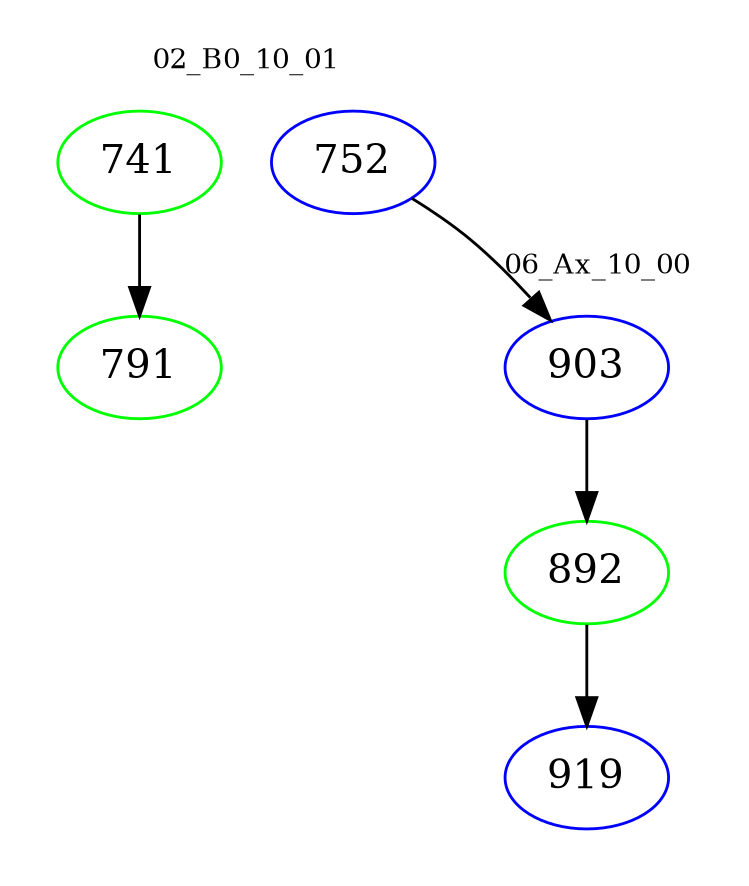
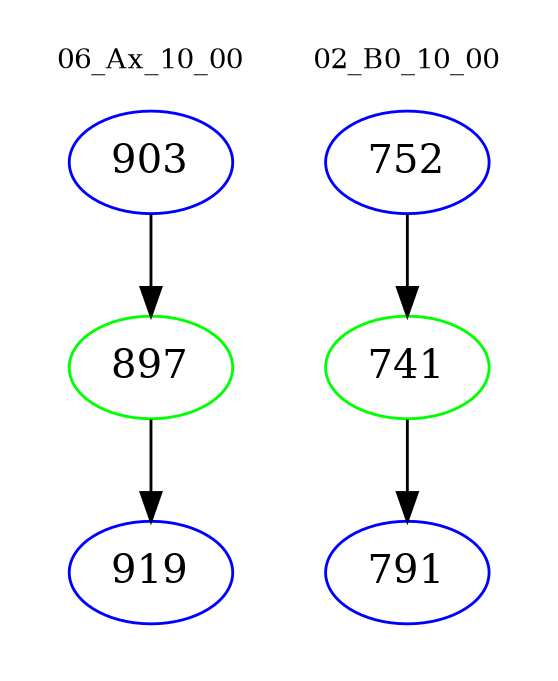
cluster "02_B0_10_01": label "02_B0_10_01" -> "02_B0_10_00"
edge "752" -> "903": now "752" -> "741"
node "791": color green -> blue
node "892": label "892" -> "897"
